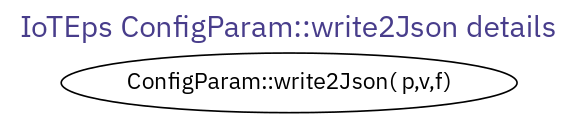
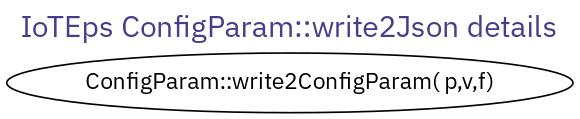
node "ConfigParam::write2Json( p,v,f)": label "ConfigParam::write2Json( p,v,f)" -> "ConfigParam::write2ConfigParam( p,v,f)"
